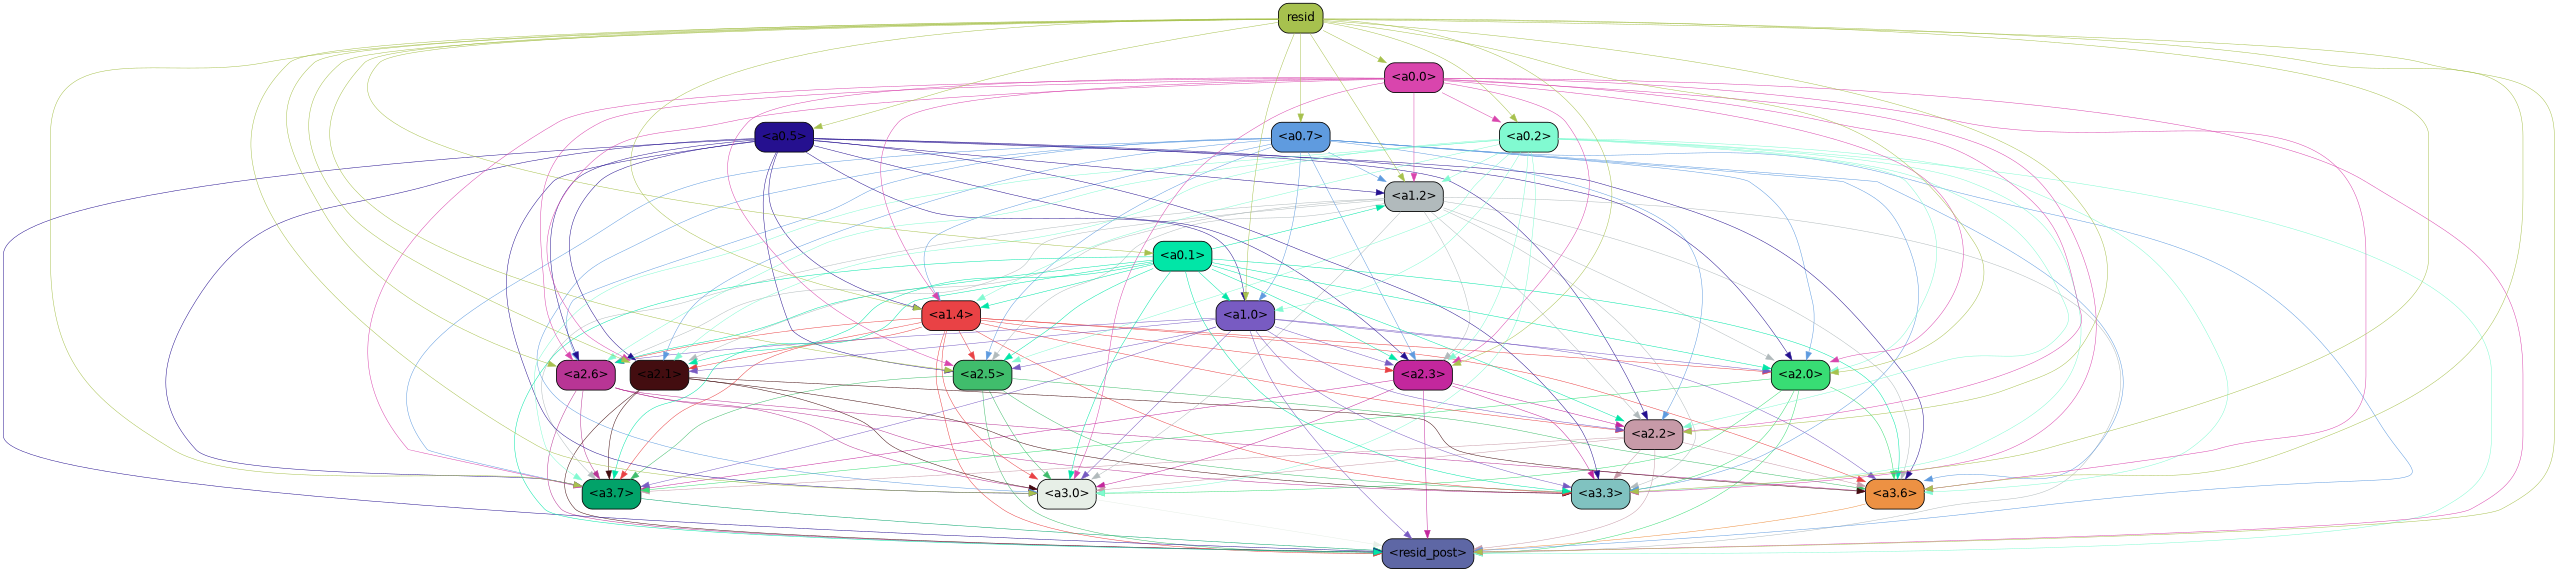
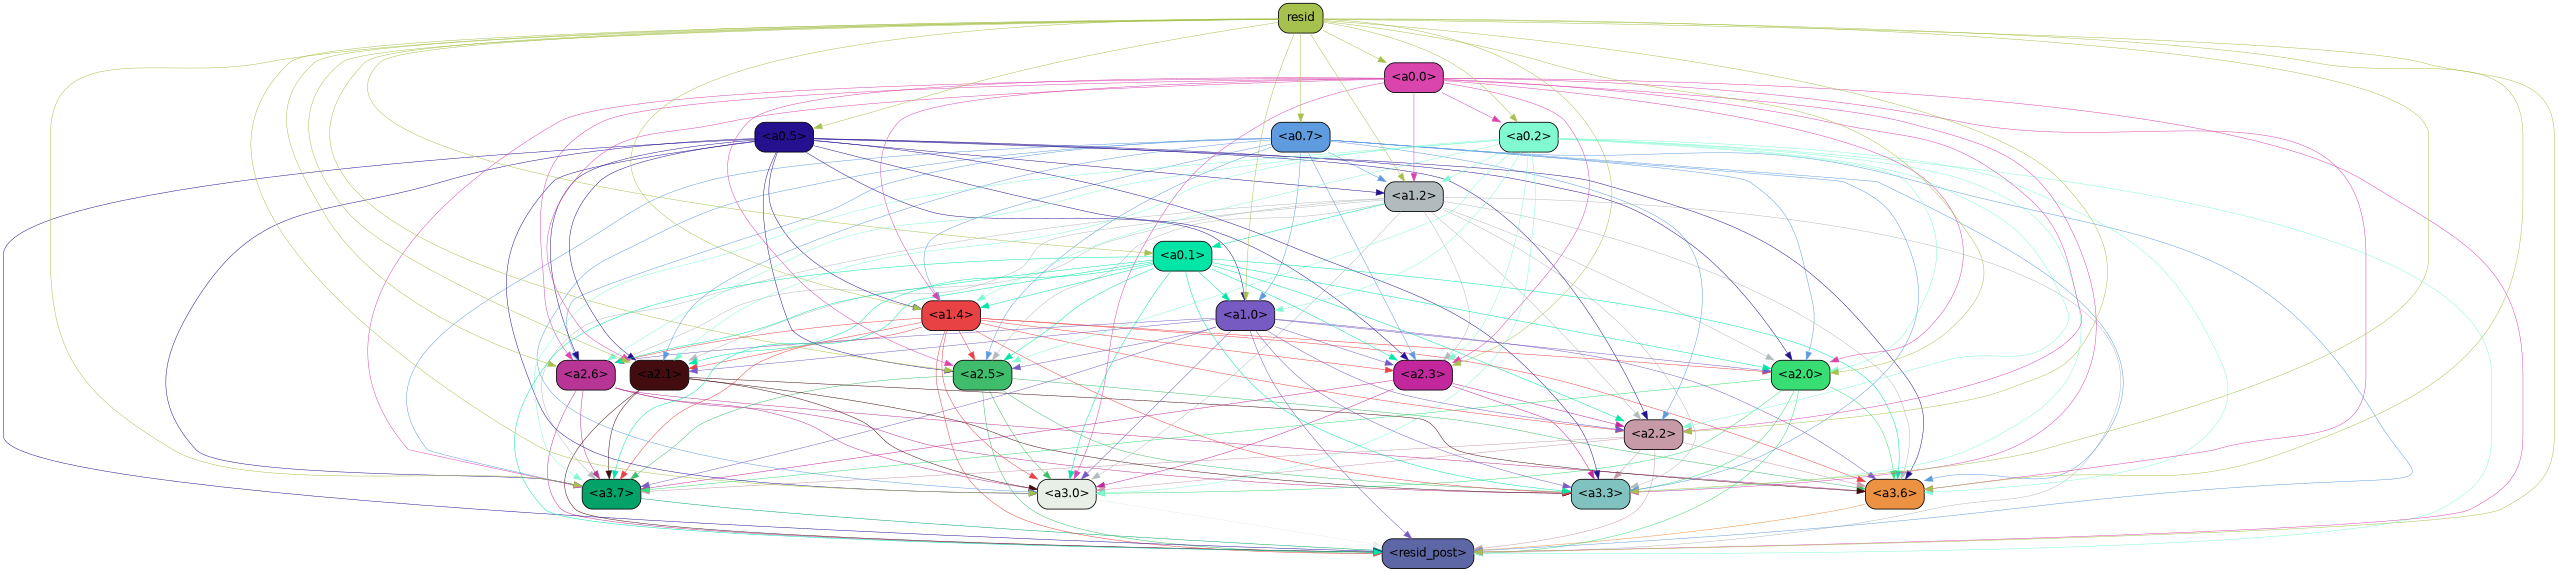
edge "<a0.1>" -> "<a1.2>": reversed
edge "<a2.3>" -> "<resid_post>": removed
